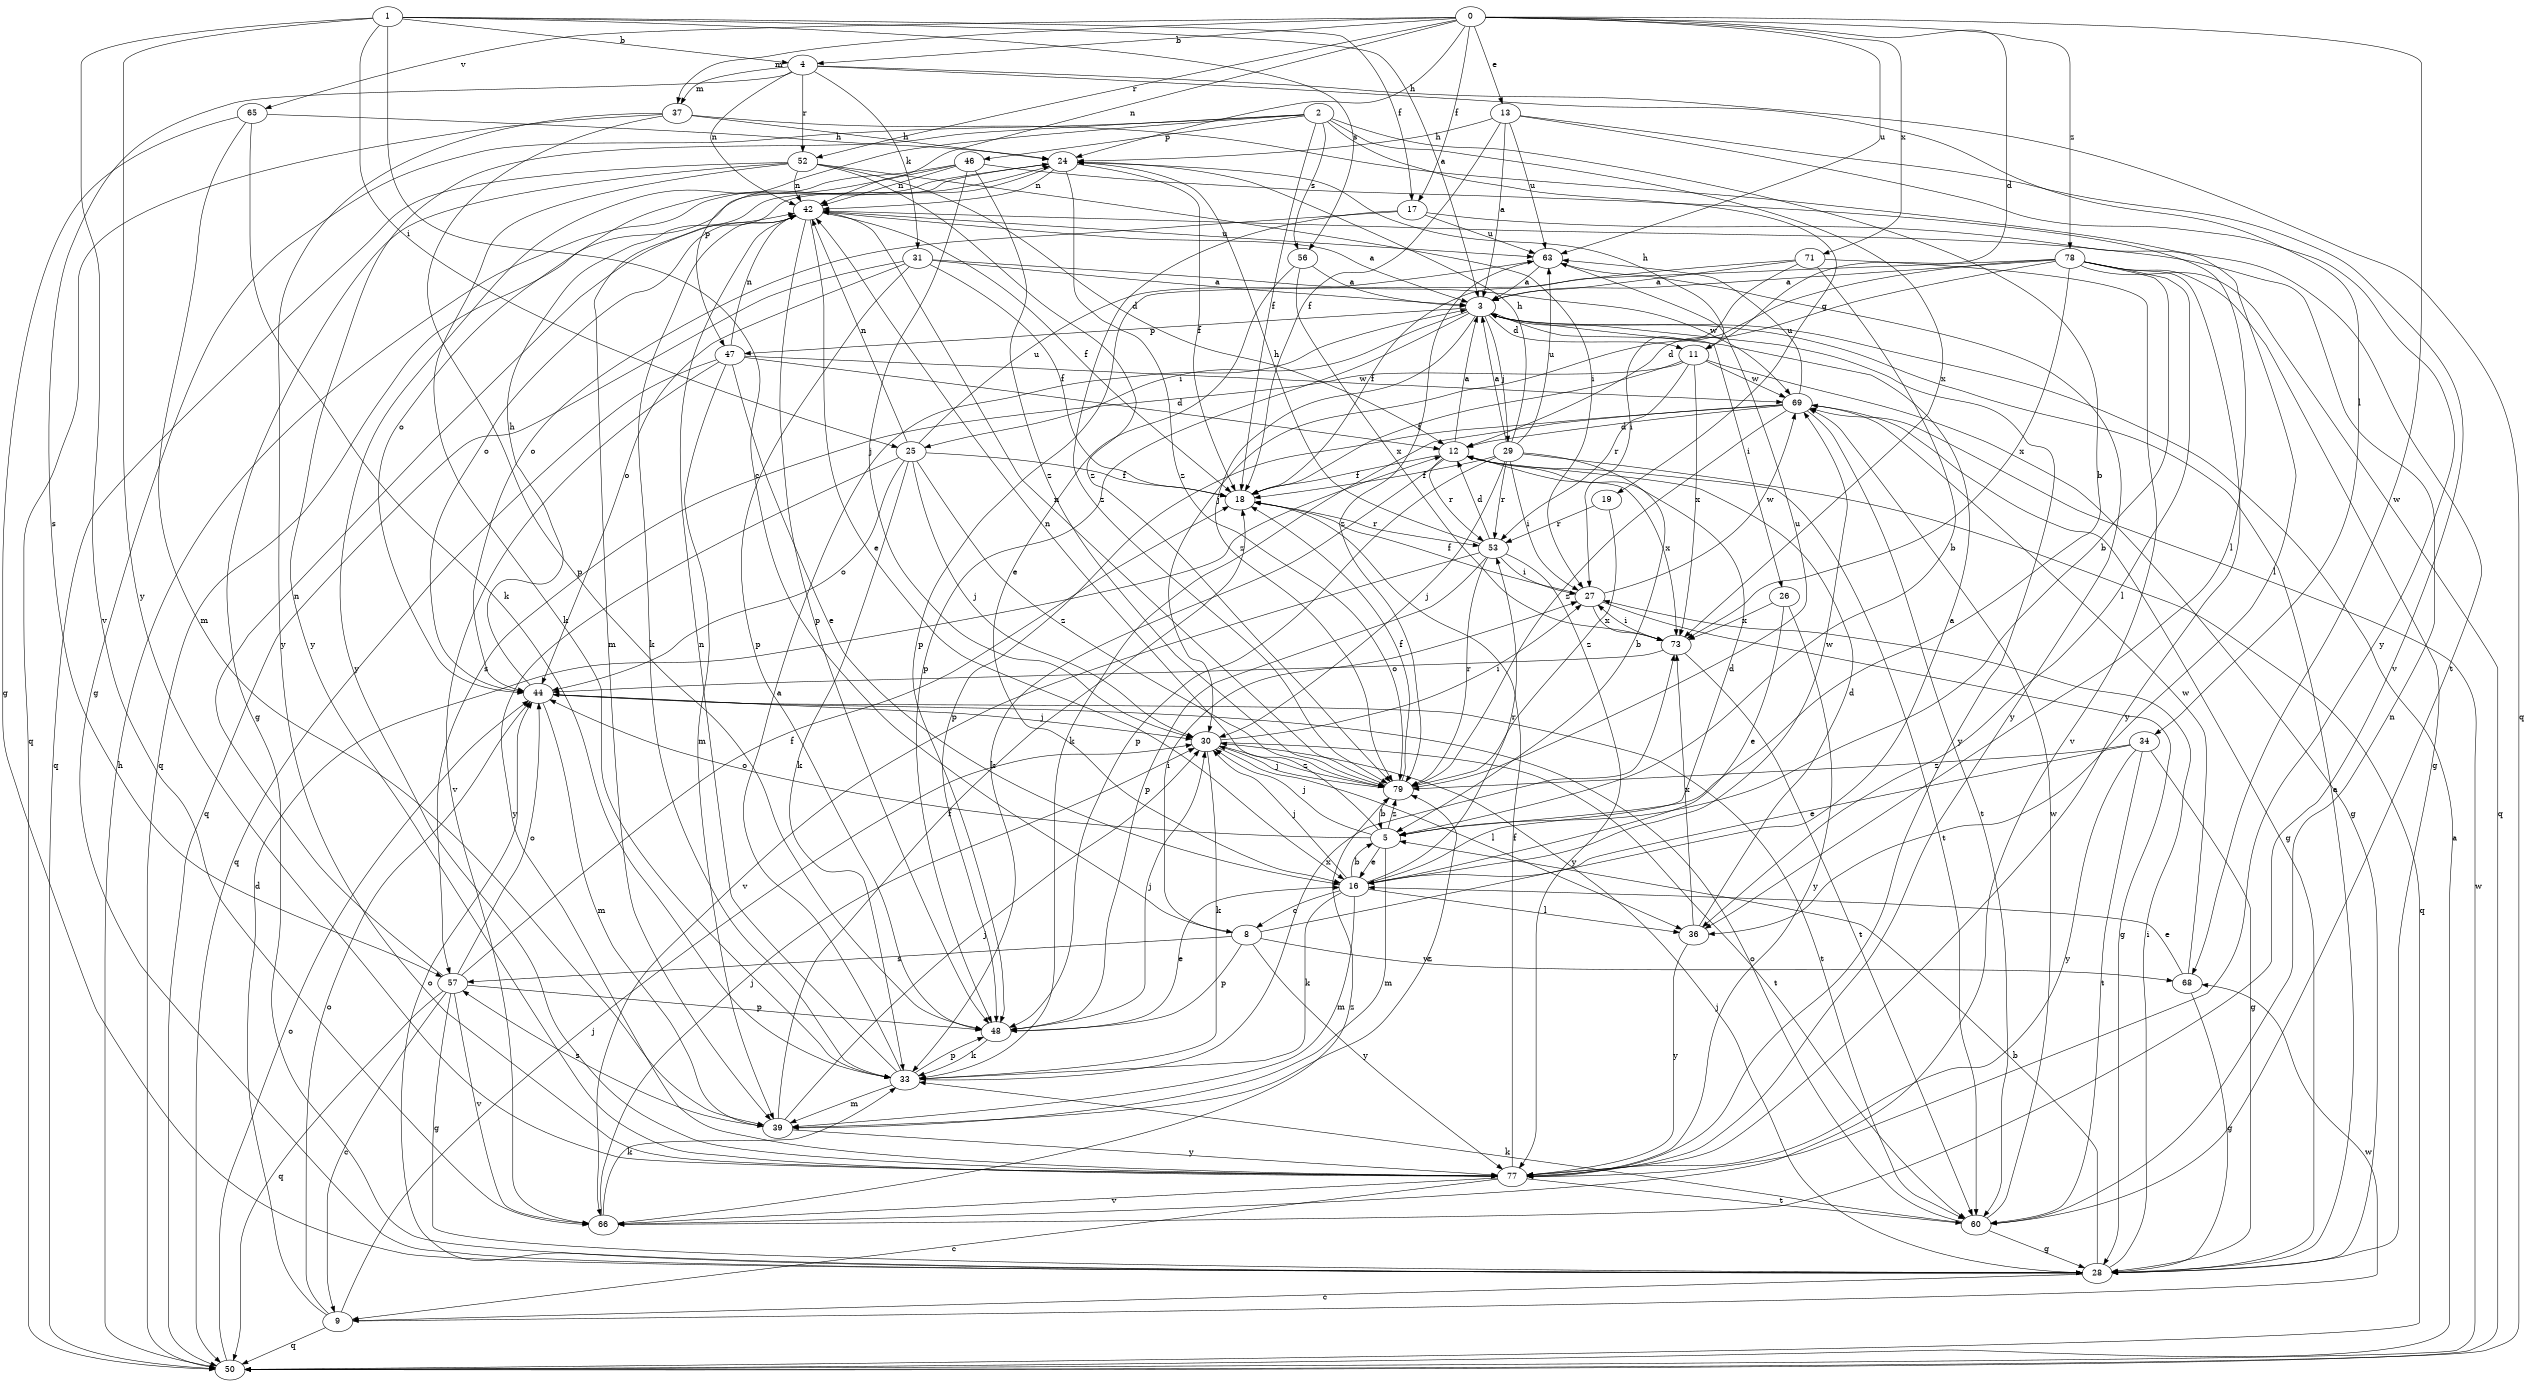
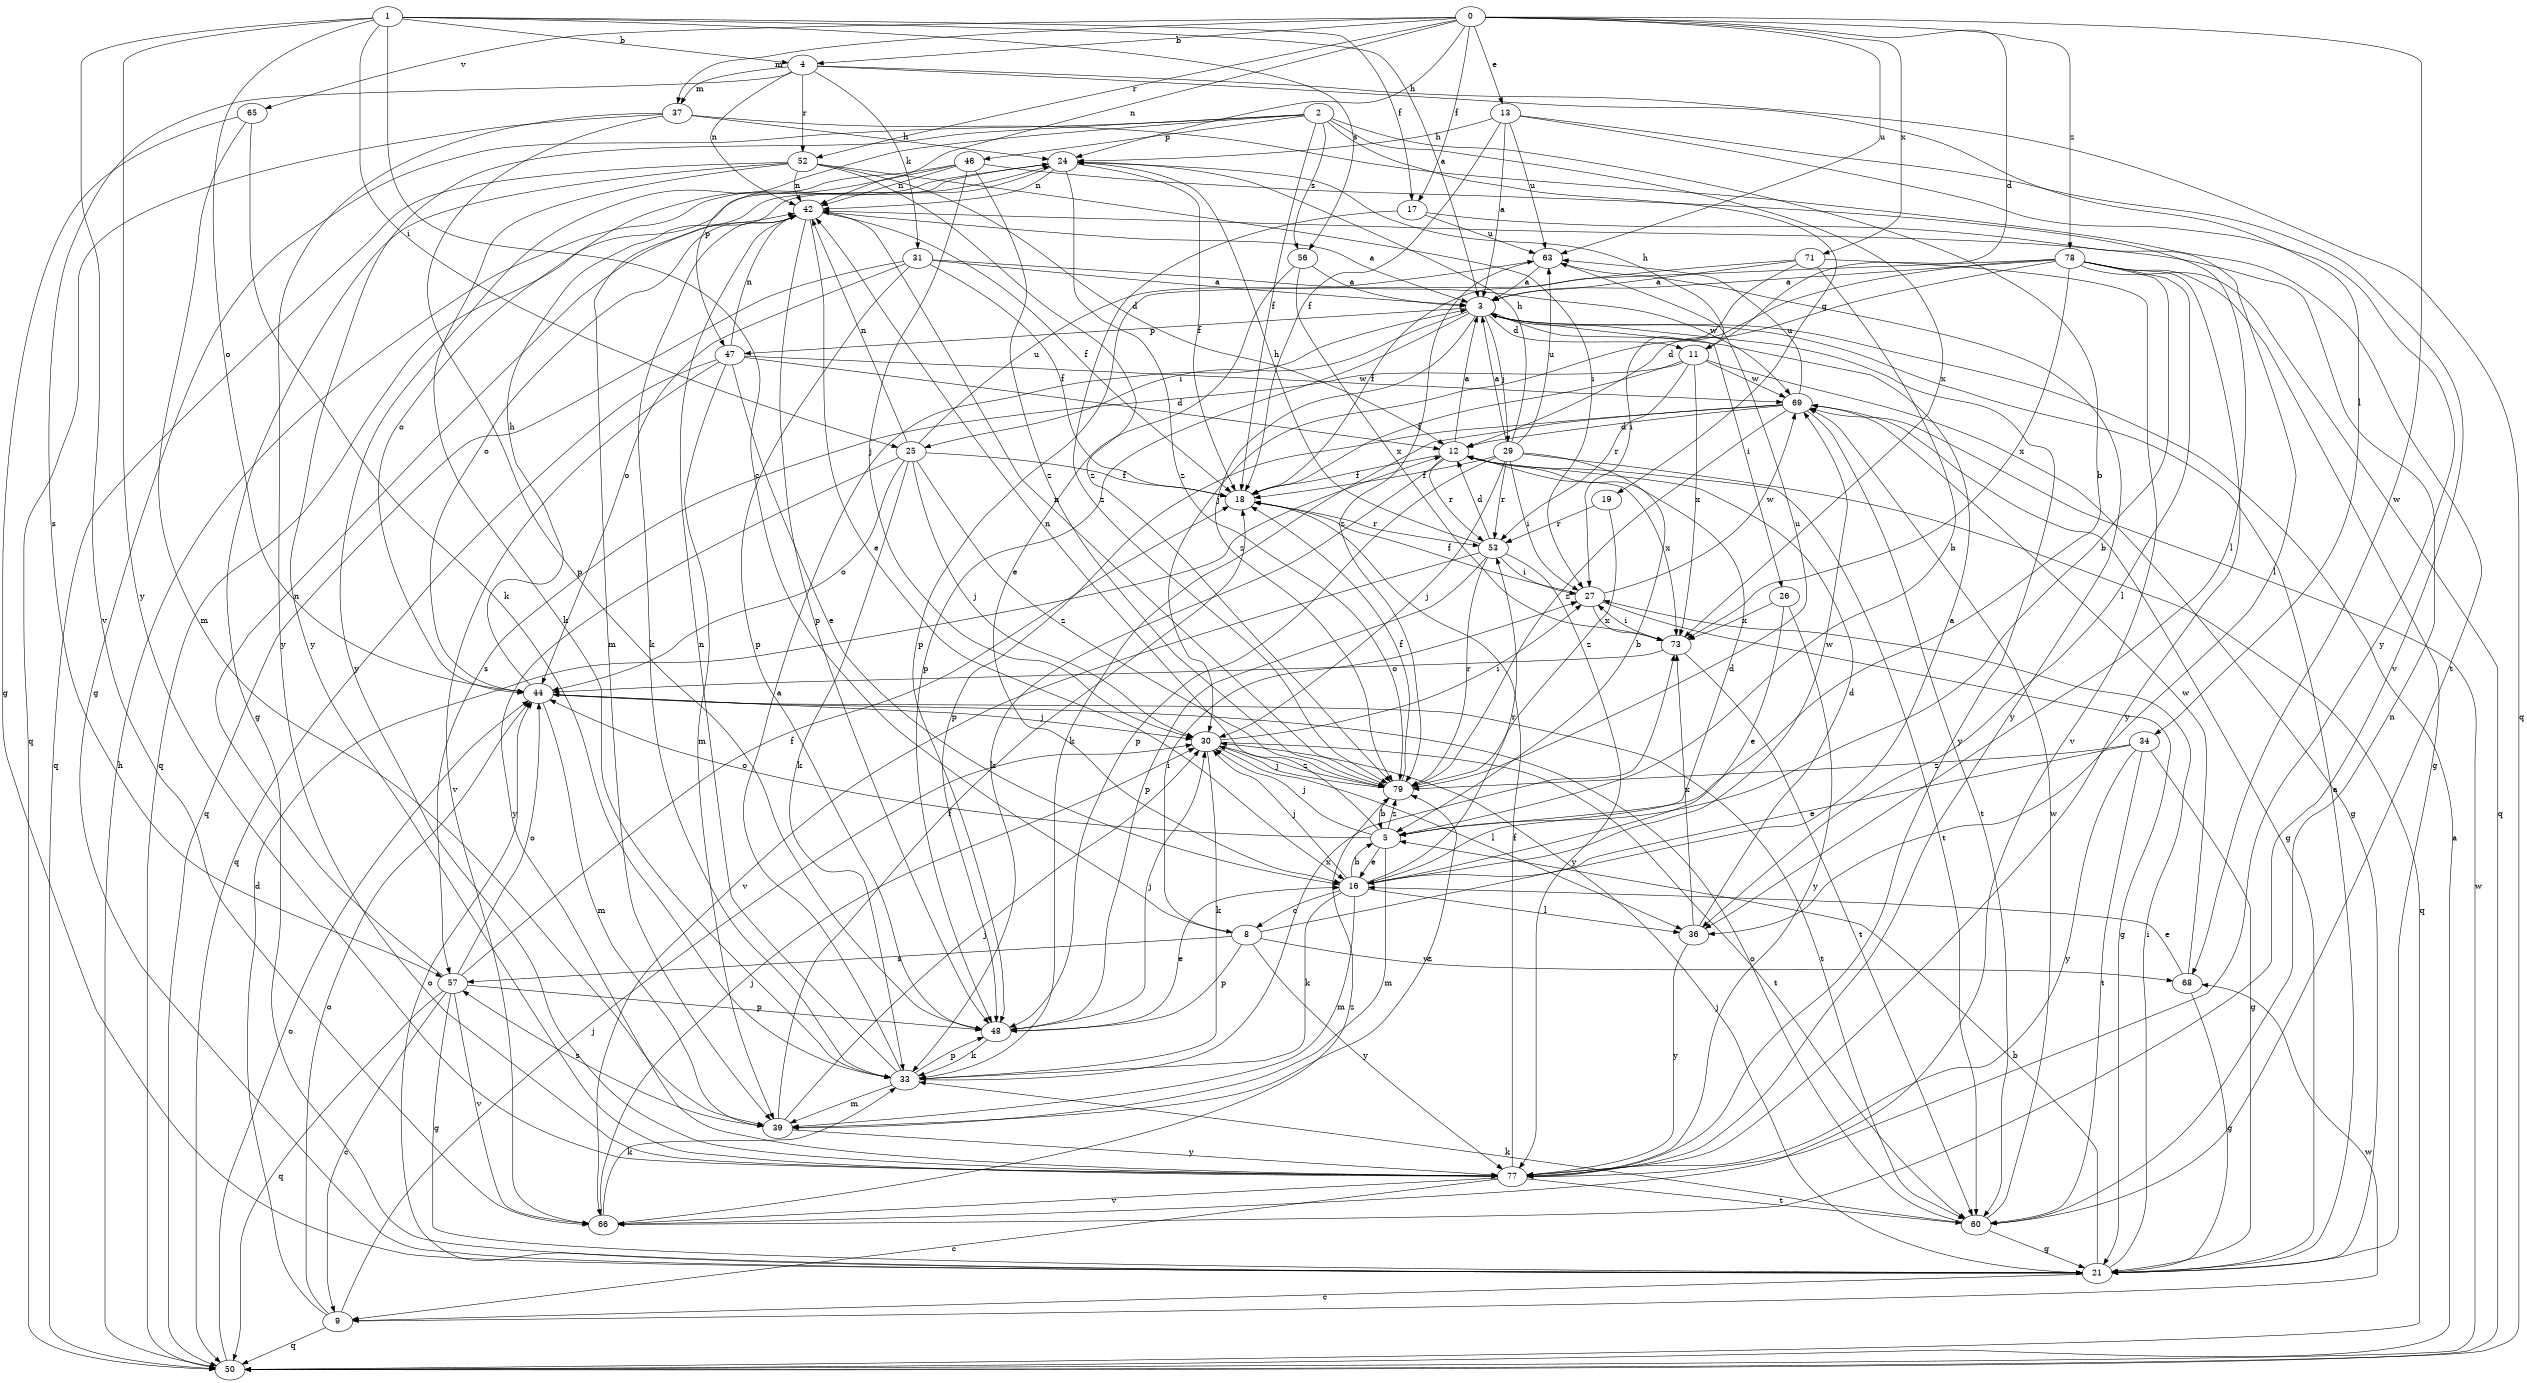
edge "65" -> "24": removed, label "h"
edge "42" -> "63": removed, label "u"
edge "17" -> "44": now "1" -> "44"
node "28": label "28" -> "21"
